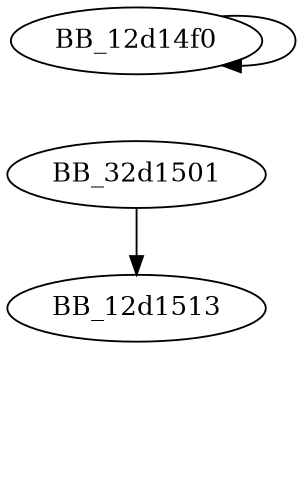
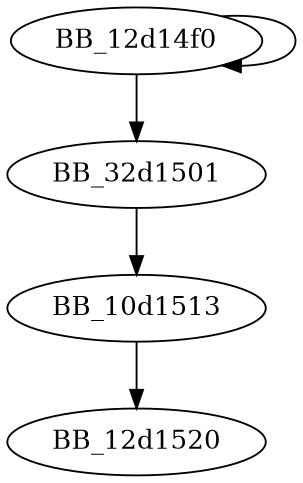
edge "BB_12d14f0" -> "BB_32d1501": added
node "BB_12d1513": label "BB_12d1513" -> "BB_10d1513"
node "BB_12d1520": added
